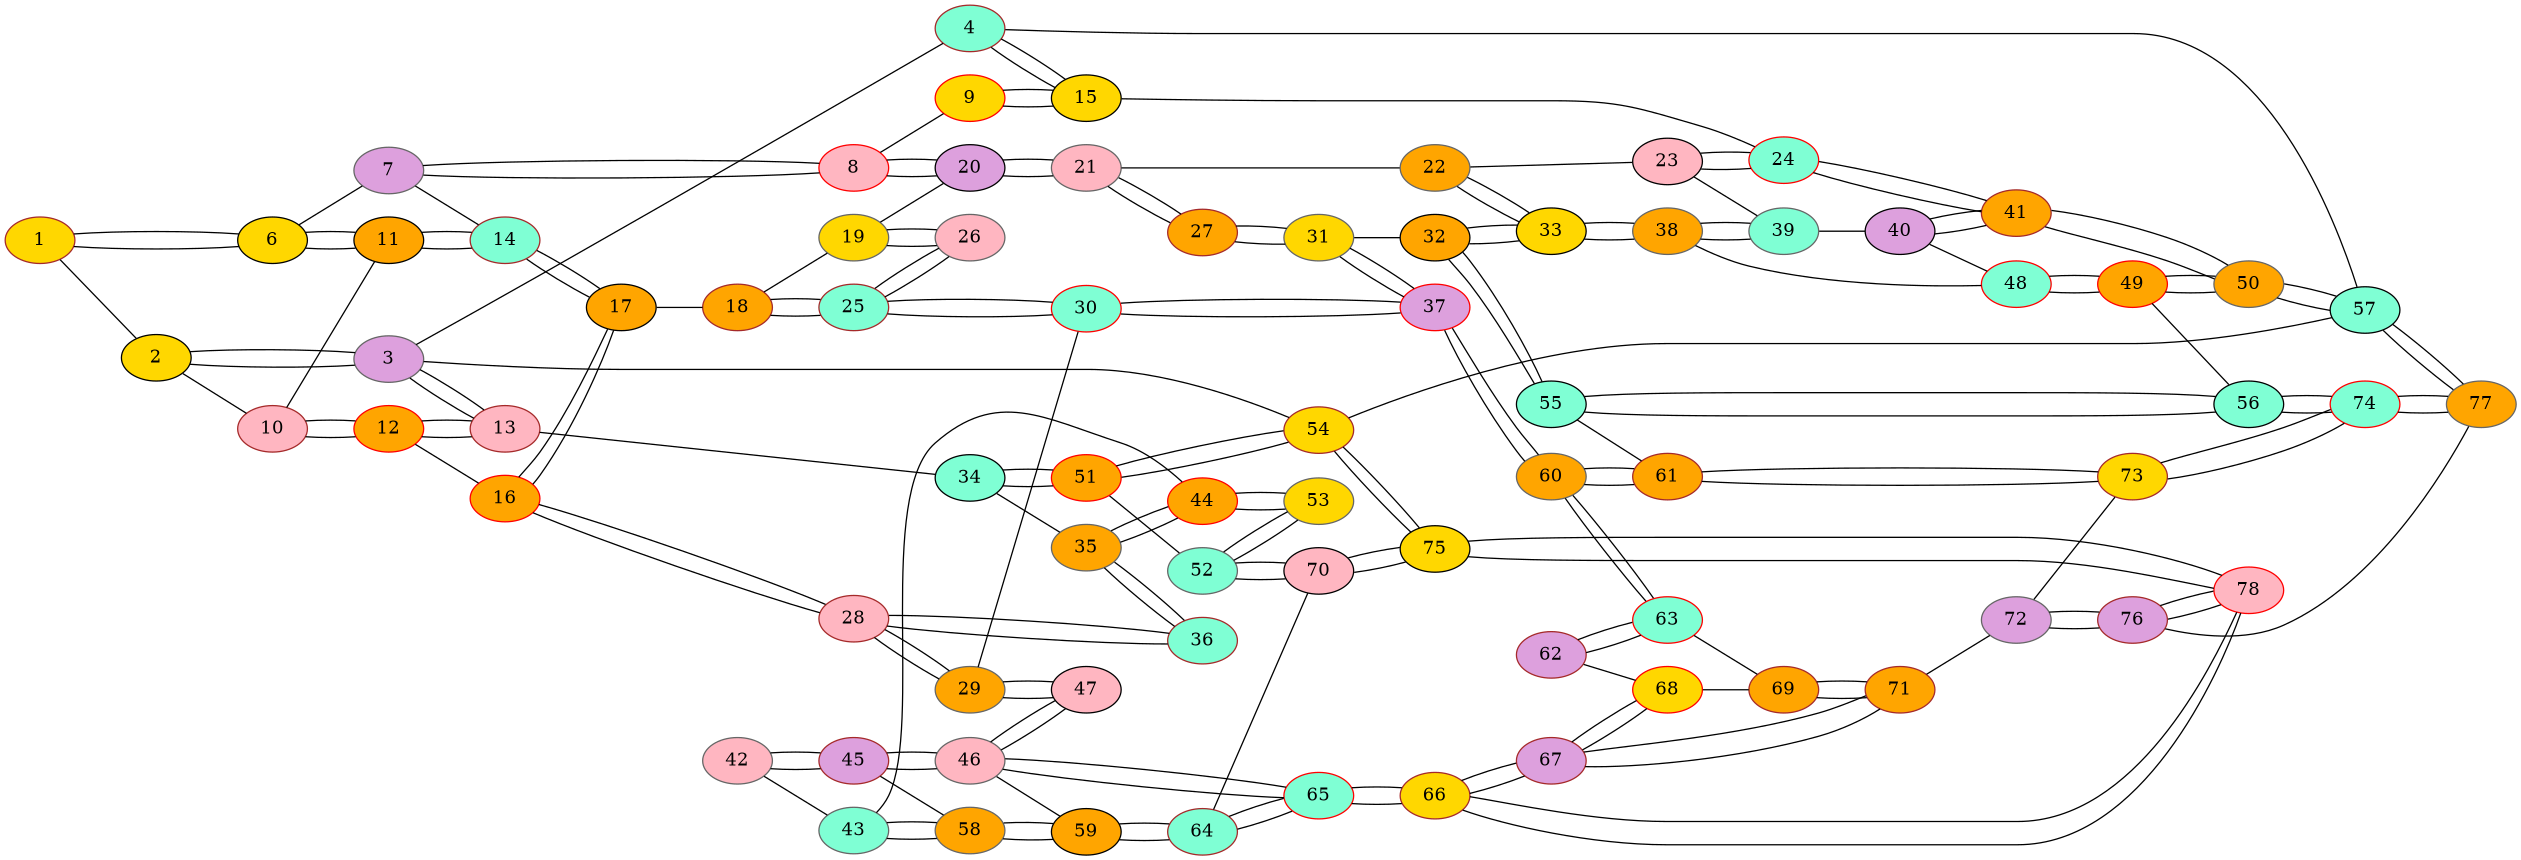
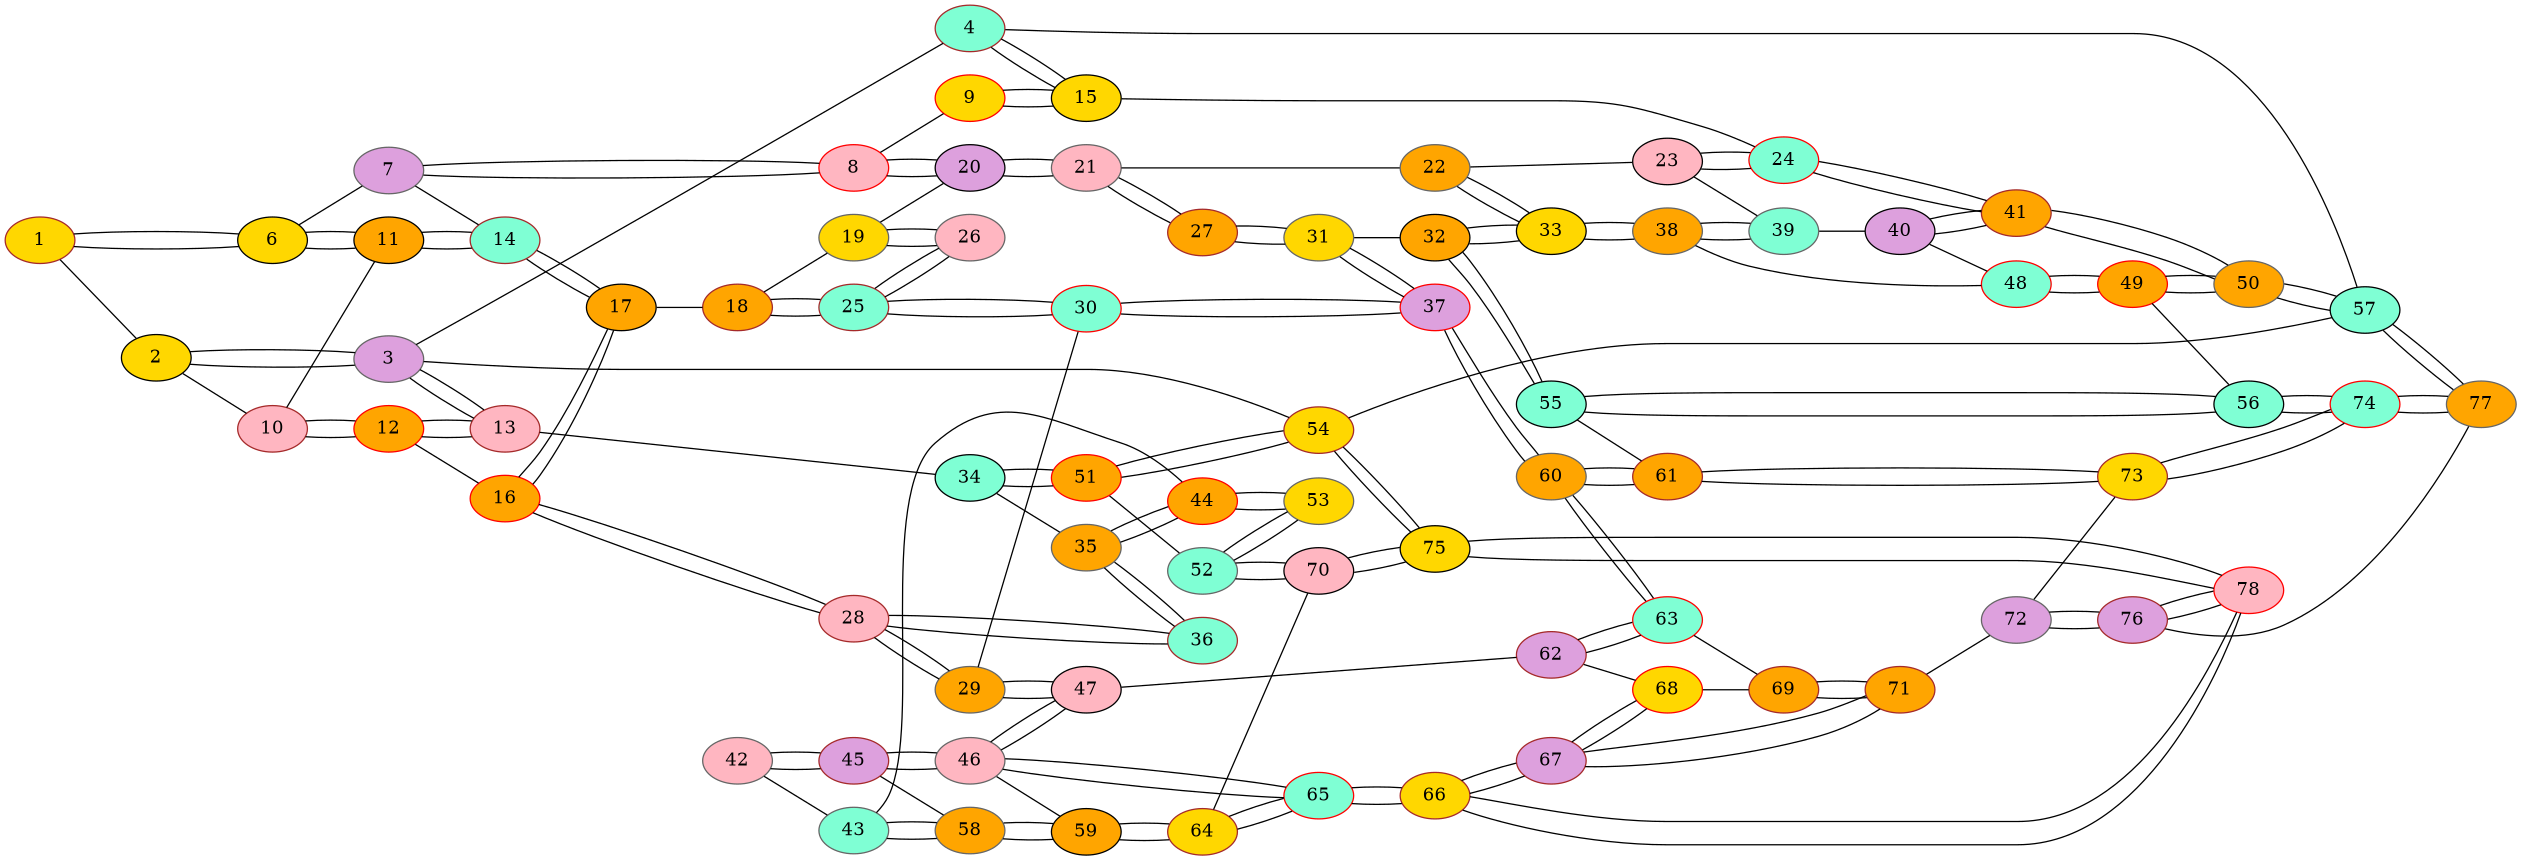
edge "62" -- "47": added
node "64": fillcolor aquamarine -> gold
